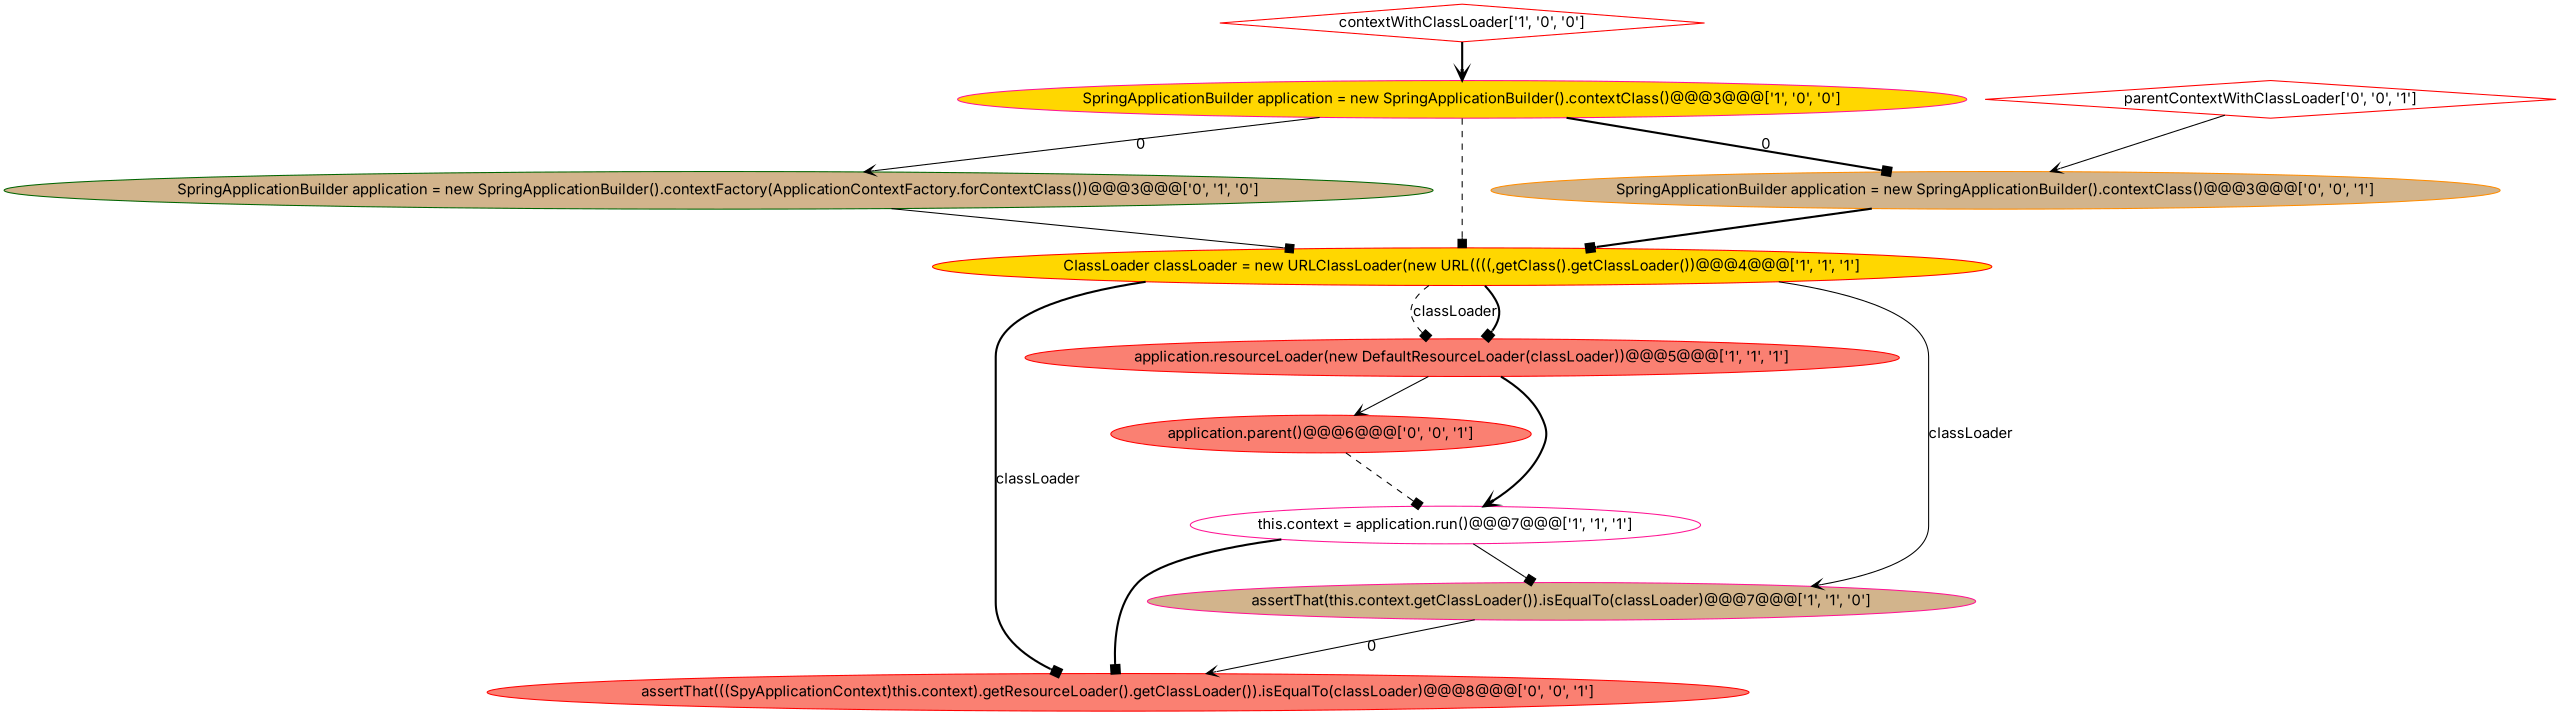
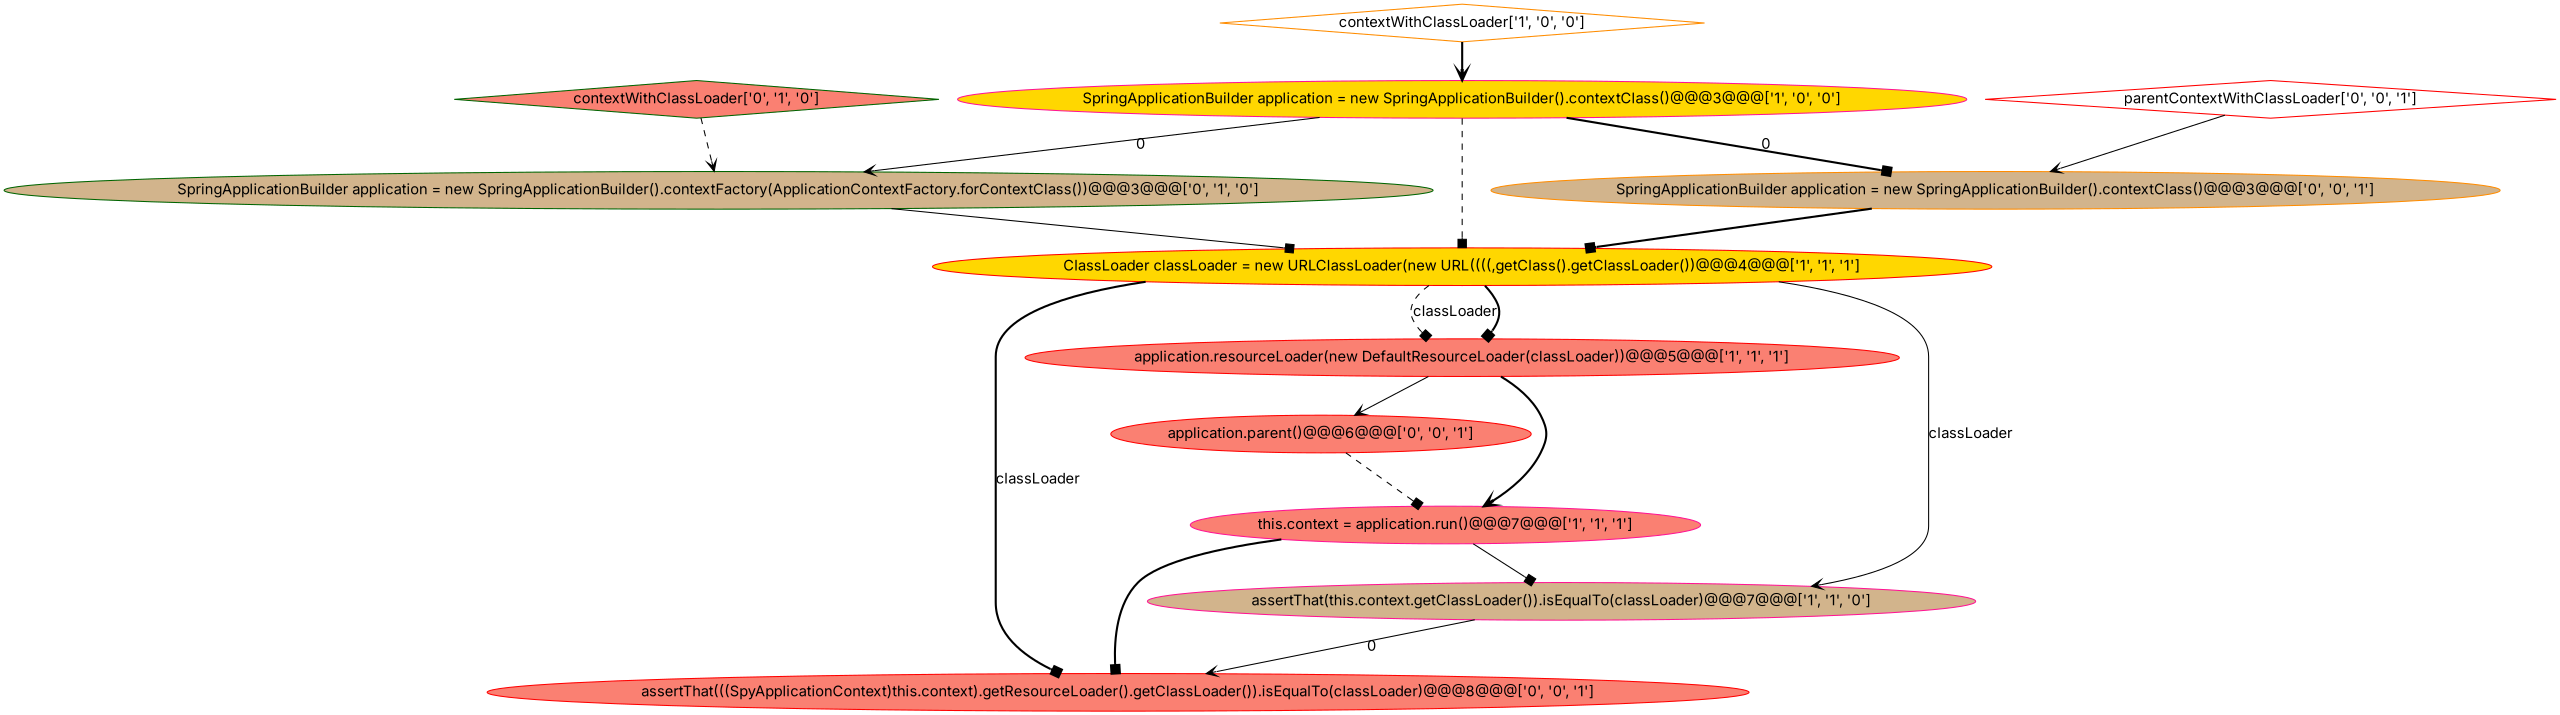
node "contextWithClassLoader['1', '0', '0']": color red -> darkorange
node "contextWithClassLoader['0', '1', '0']": added
node "this.context = application.run()@@@7@@@['1', '1', '1']": fillcolor white -> salmon
